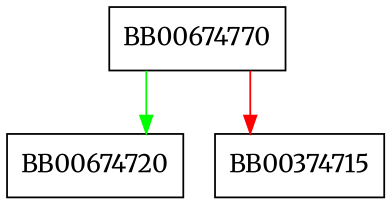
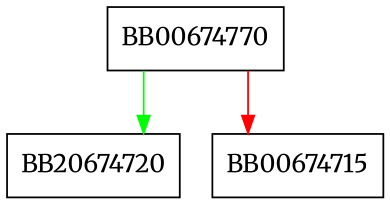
node "BB00674720": label "BB00674720" -> "BB20674720"
node "BB00374715": label "BB00374715" -> "BB00674715"
